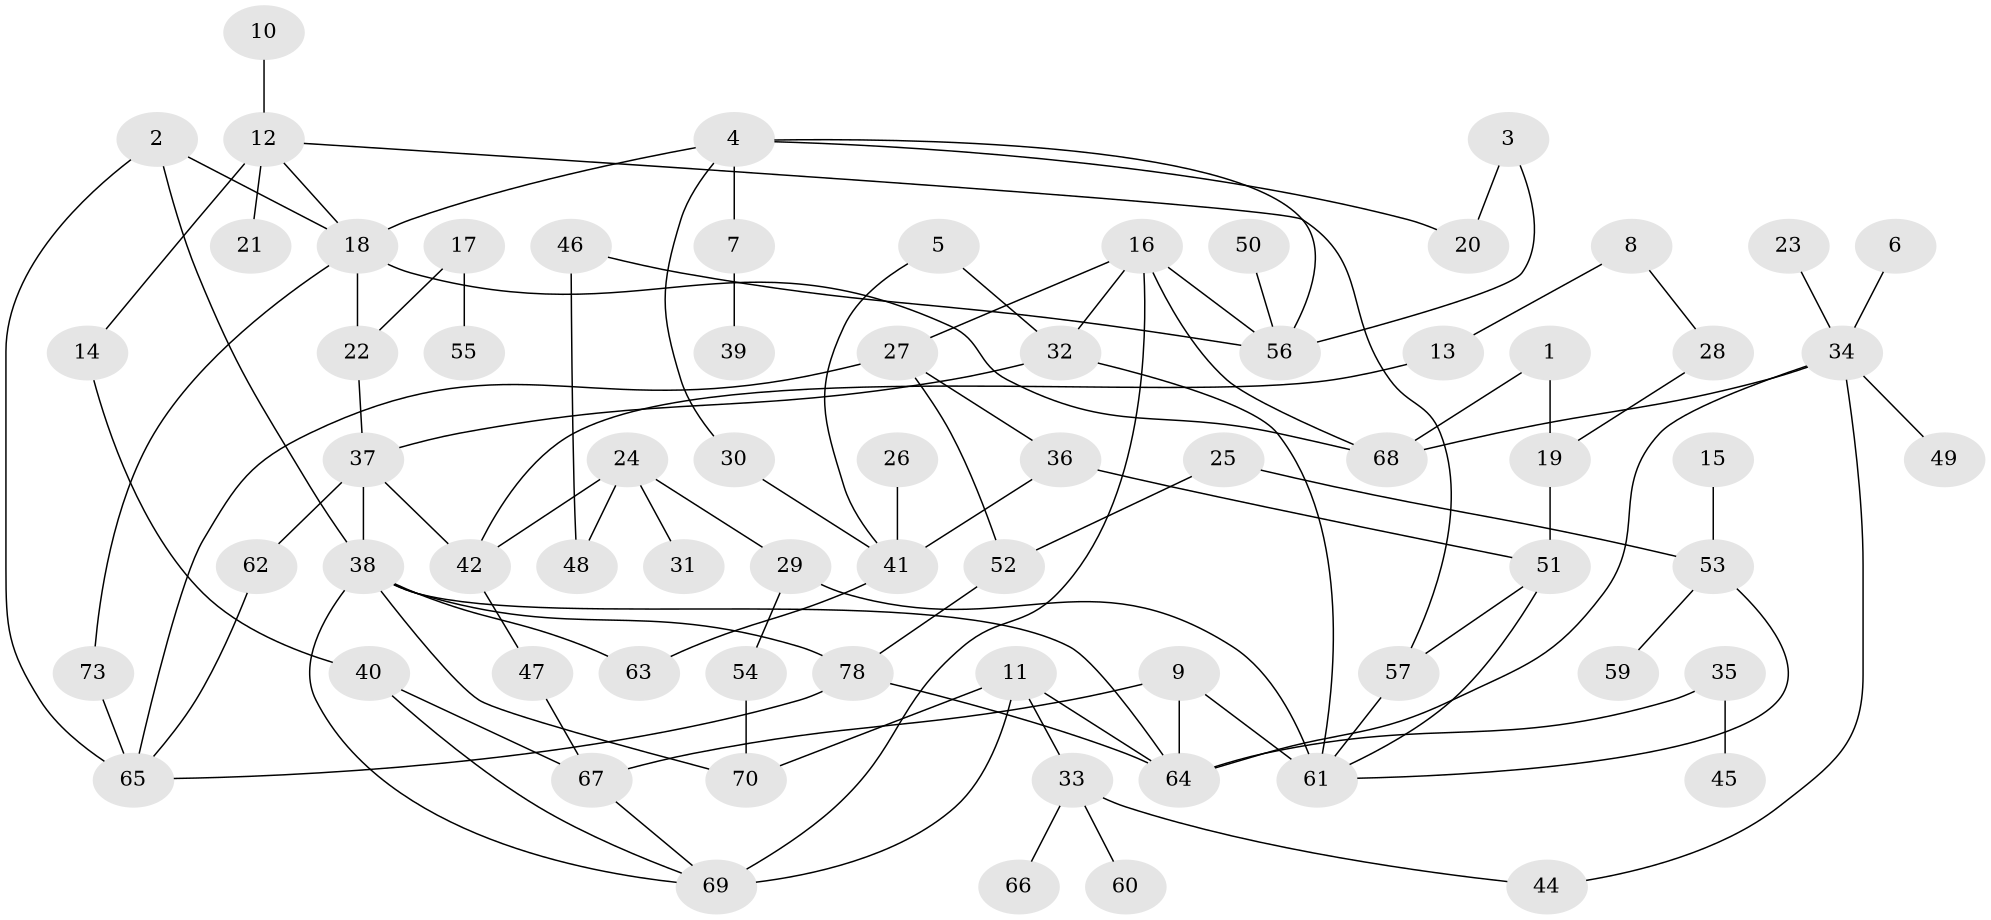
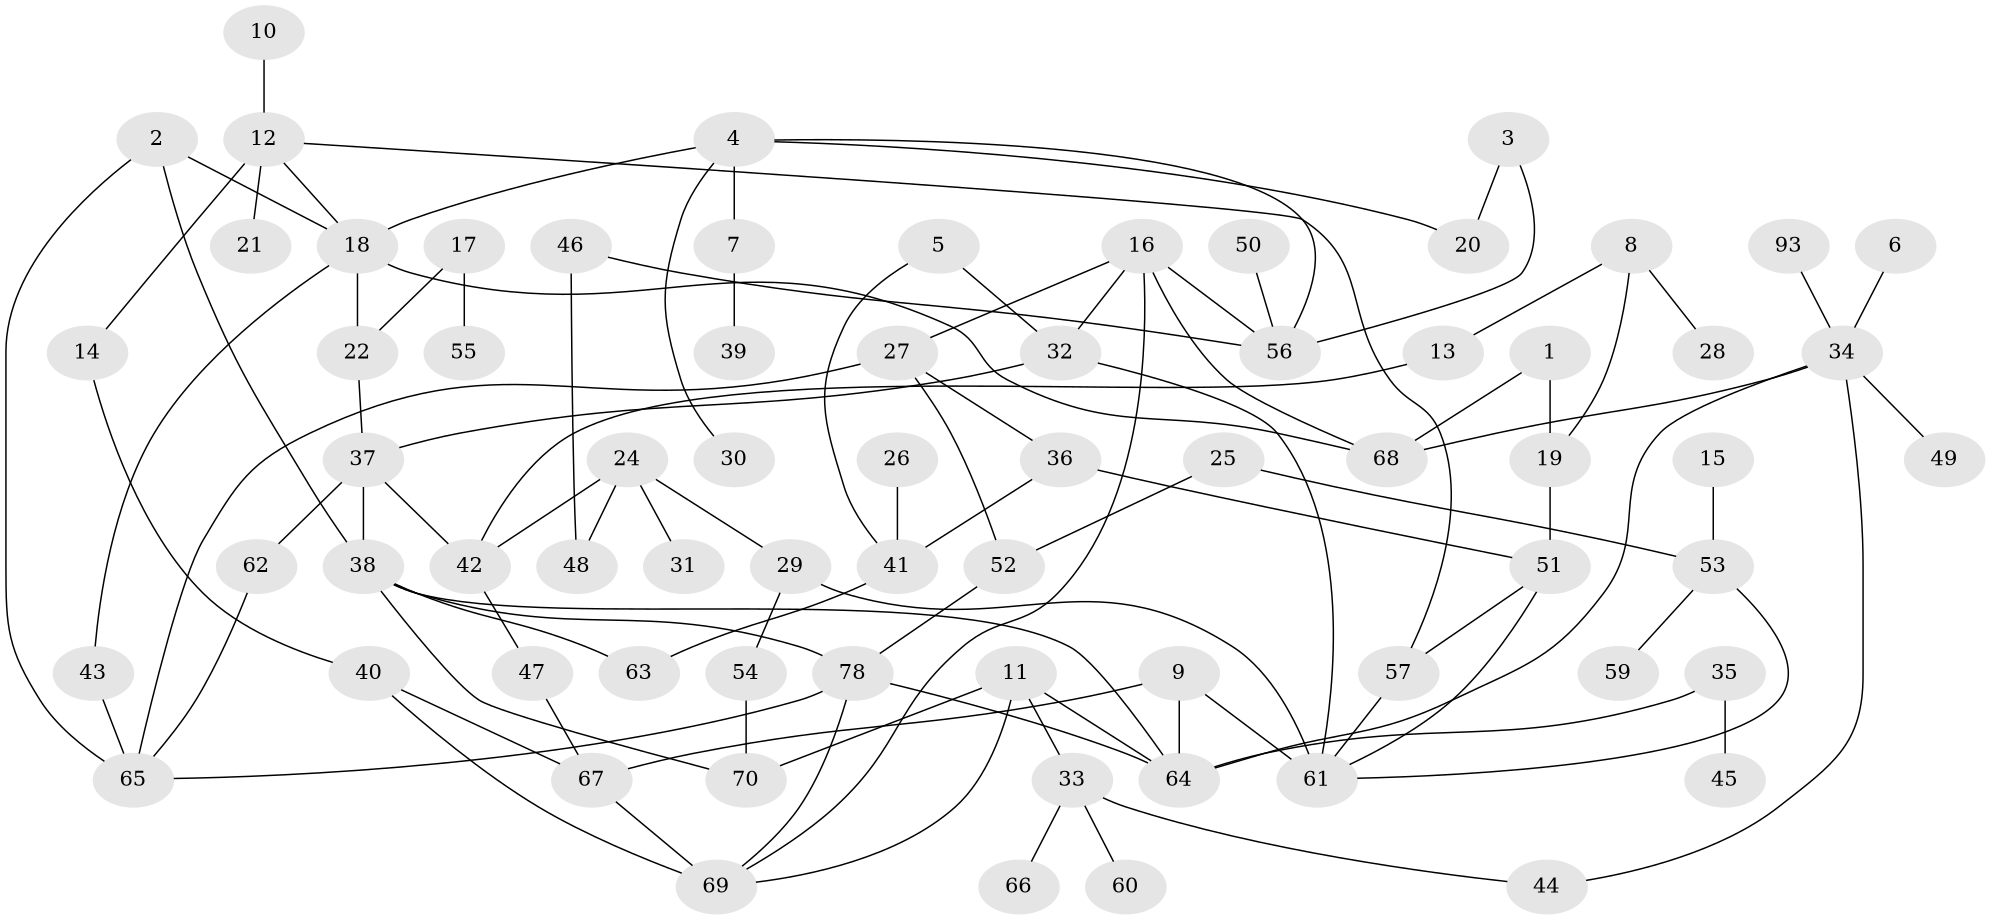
node "23": label "23" -> "93"
edge "28" -- "19": now "8" -- "19"
edge "30" -- "41": removed
node "73": label "73" -> "43"
edge "38" -- "69": now "78" -- "69"
